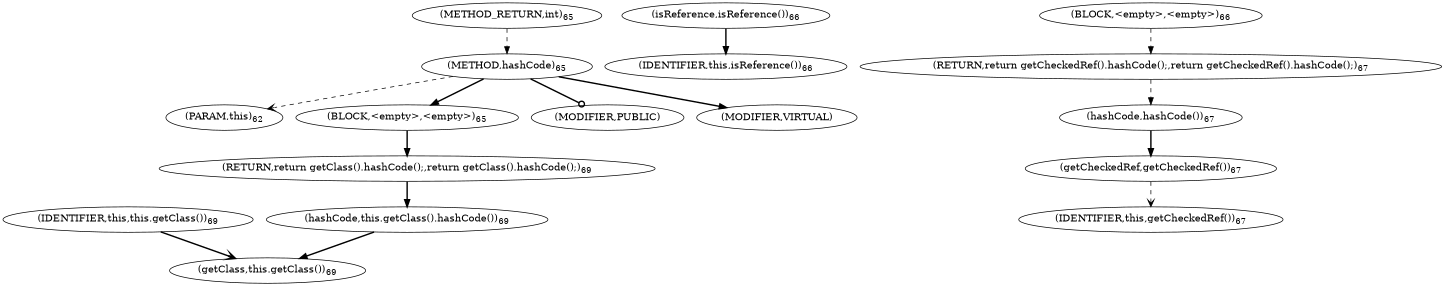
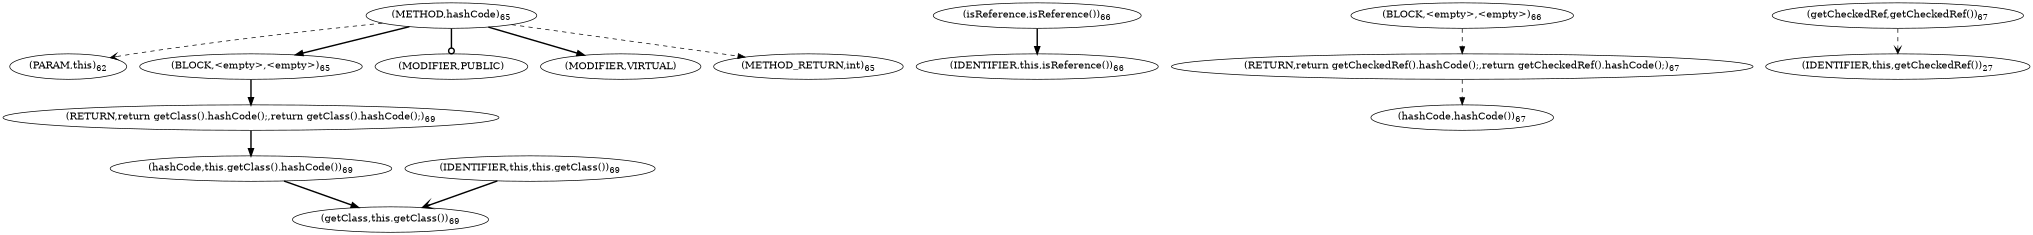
edge "(METHOD_RETURN,int)" -> "(METHOD,hashCode)": reversed
edge "(hashCode,hashCode())" -> "(getCheckedRef,getCheckedRef())": removed
node "(IDENTIFIER,this,getCheckedRef())": text "67" -> "27"
